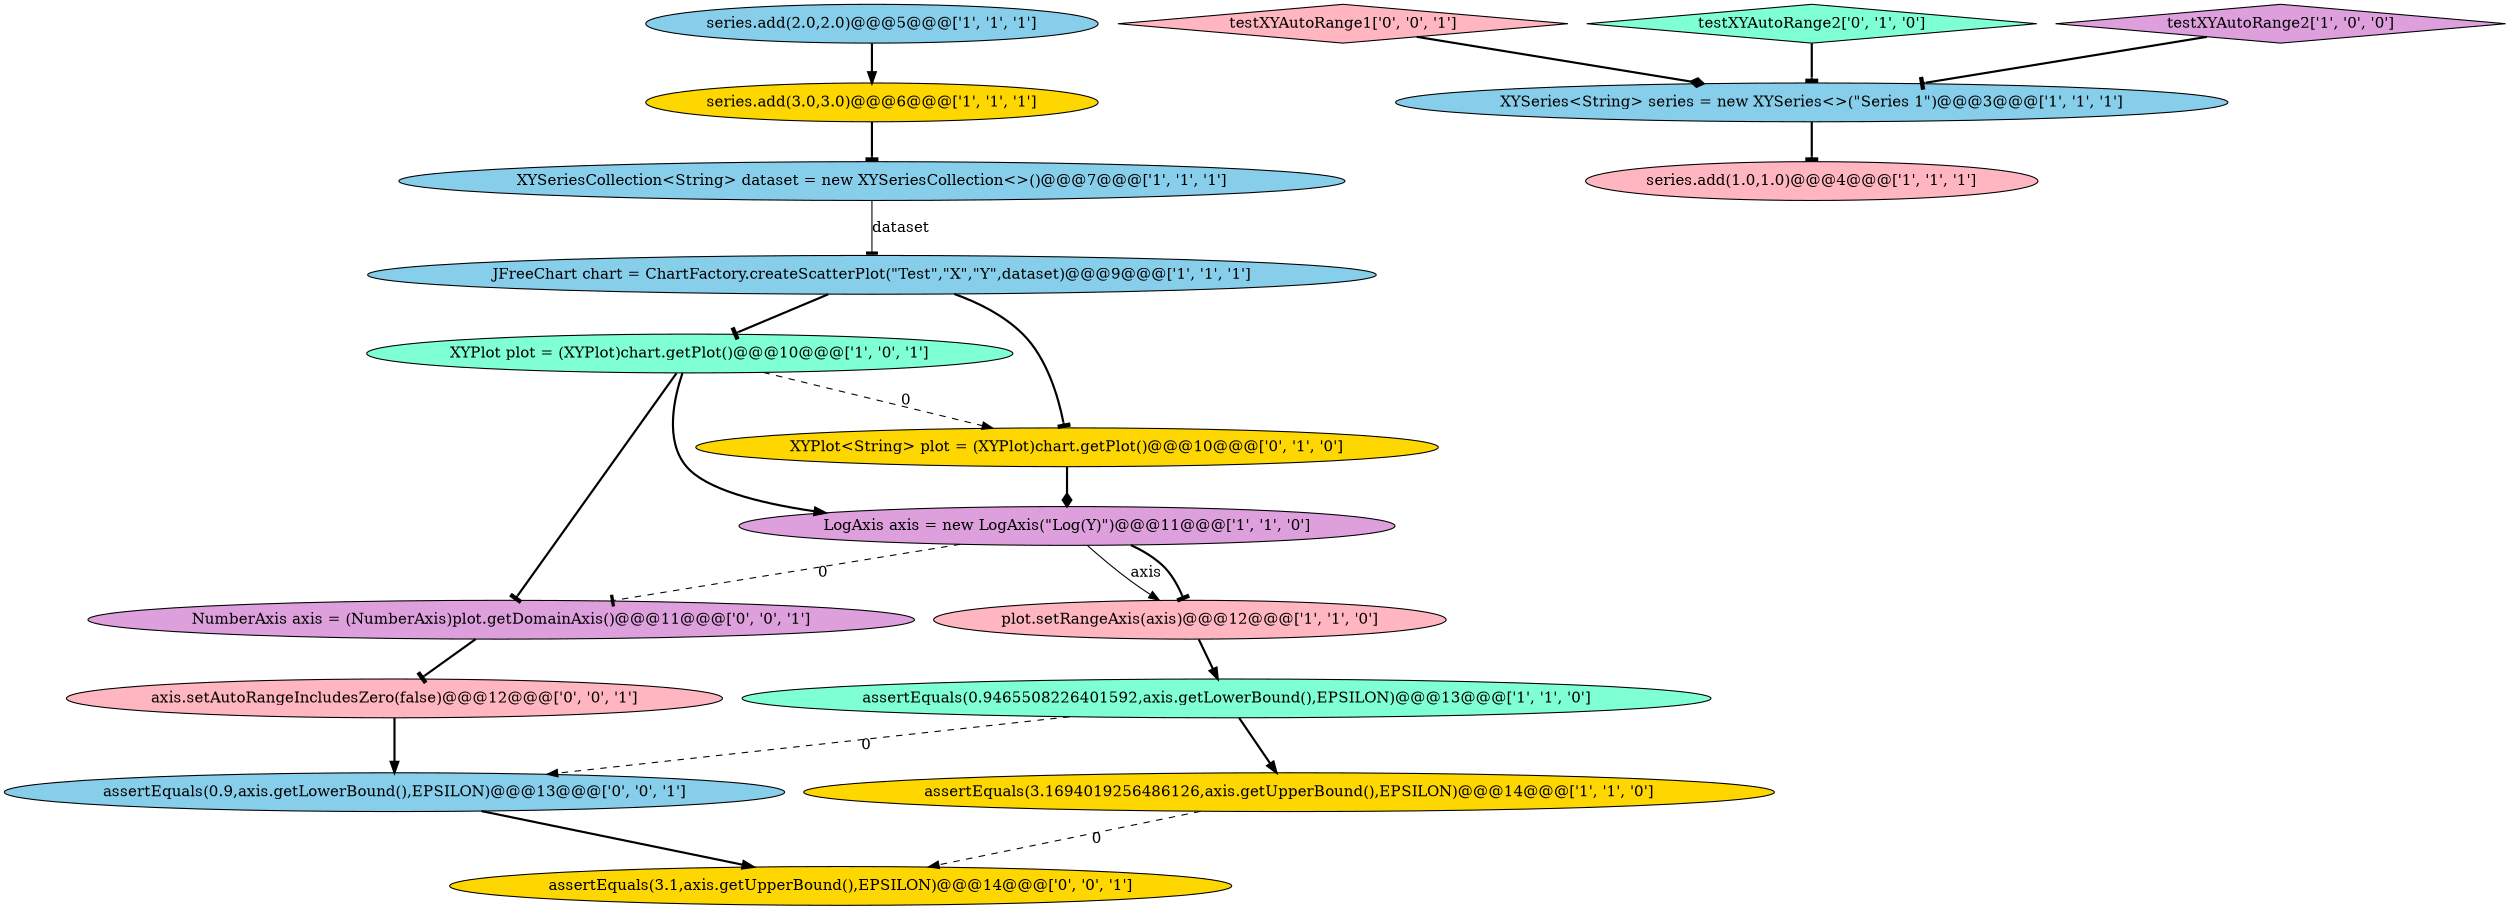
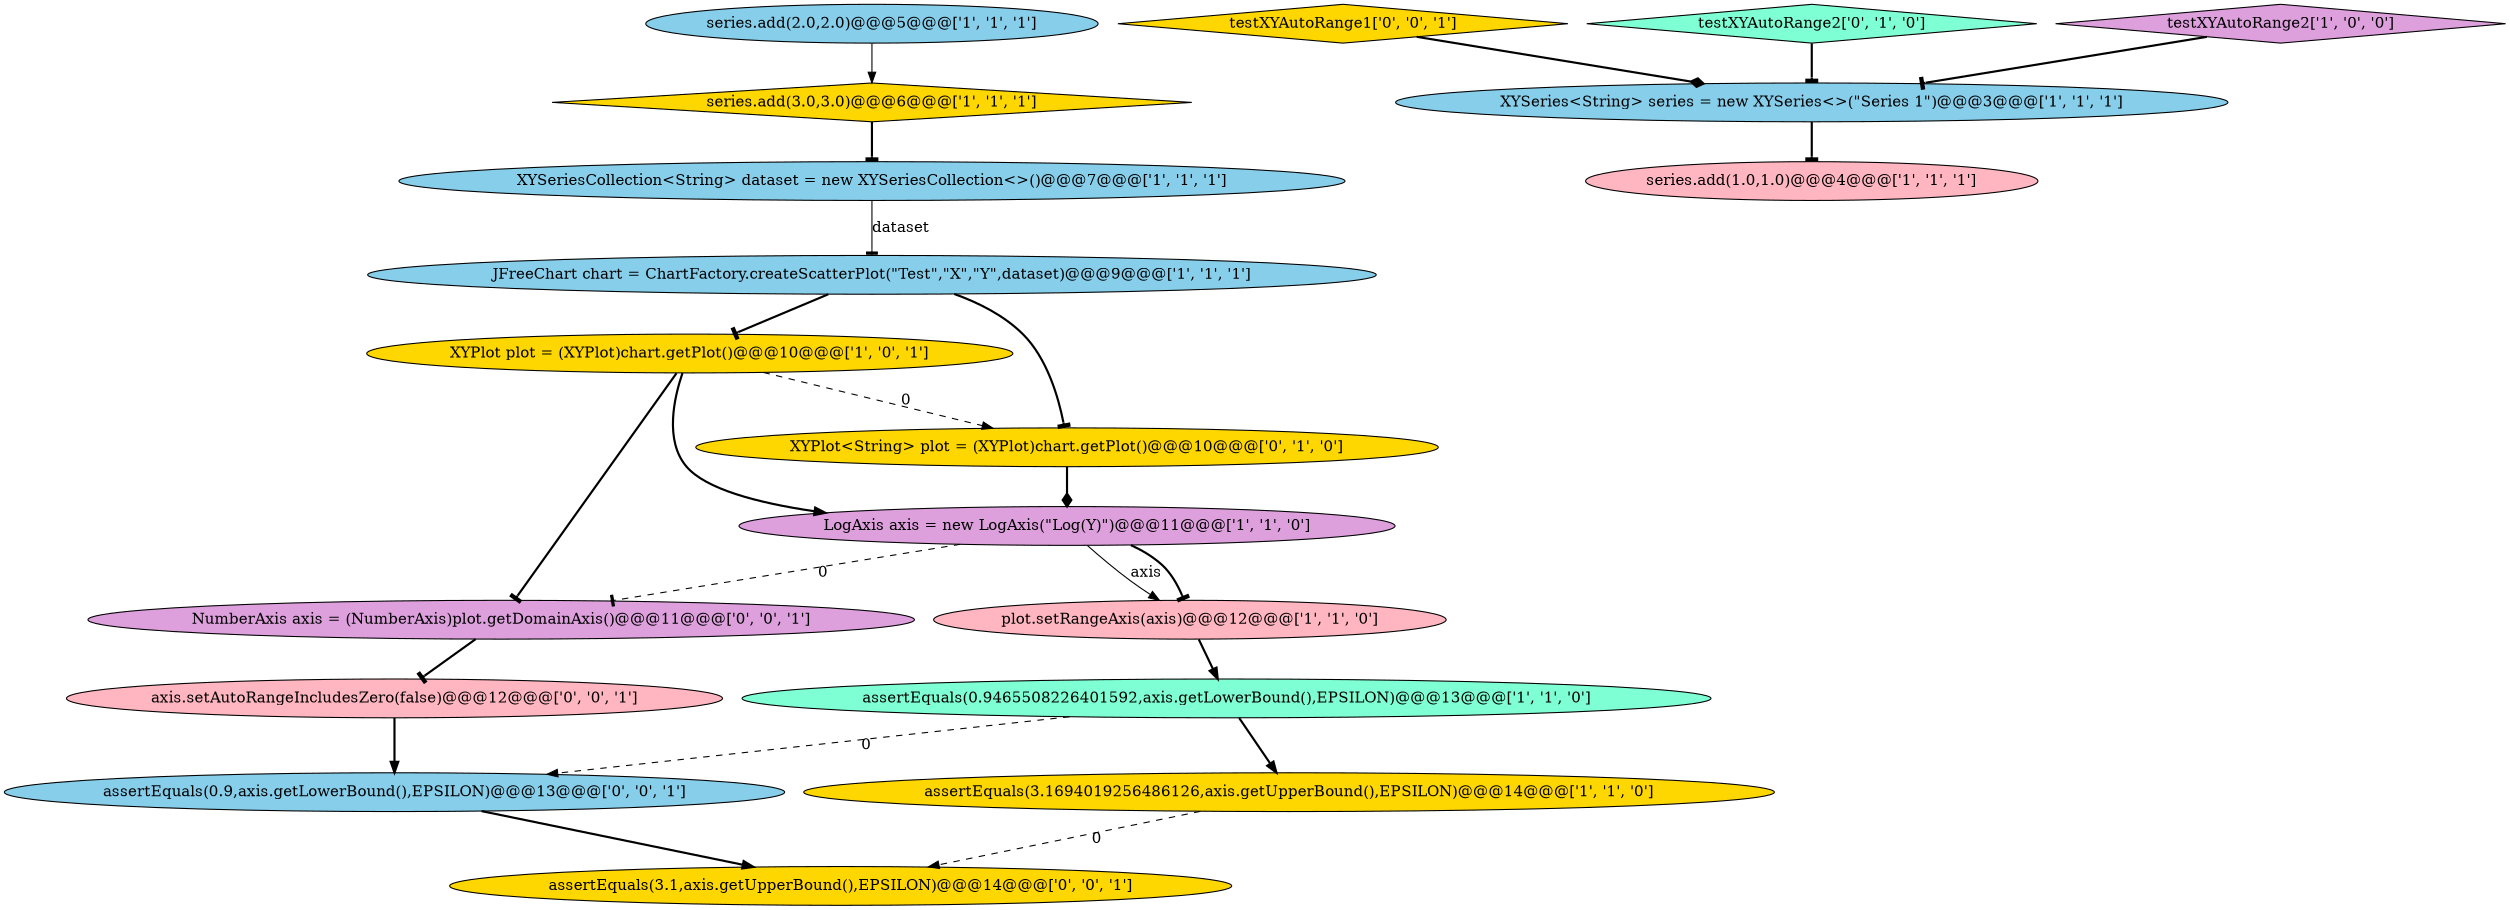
node "testXYAutoRange1['0', '0', '1']": fillcolor lightpink -> gold
edge "series.add(2.0,2.0)@@@5@@@['1', '1', '1']" -> "series.add(3.0,3.0)@@@6@@@['1', '1', '1']": style bold -> solid
node "series.add(3.0,3.0)@@@6@@@['1', '1', '1']": shape ellipse -> diamond
node "XYPlot plot = (XYPlot)chart.getPlot()@@@10@@@['1', '0', '1']": fillcolor aquamarine -> gold
